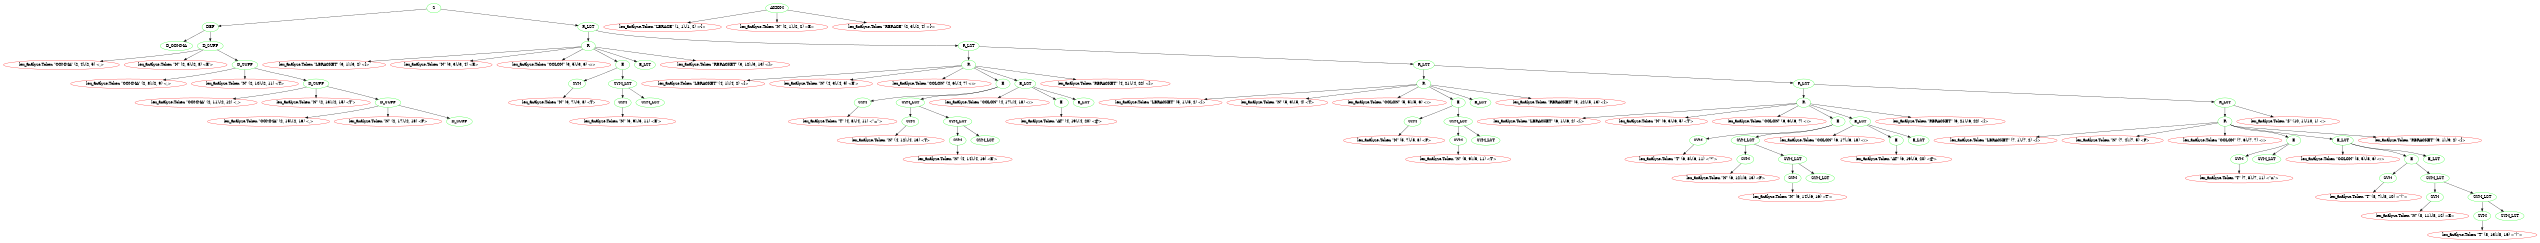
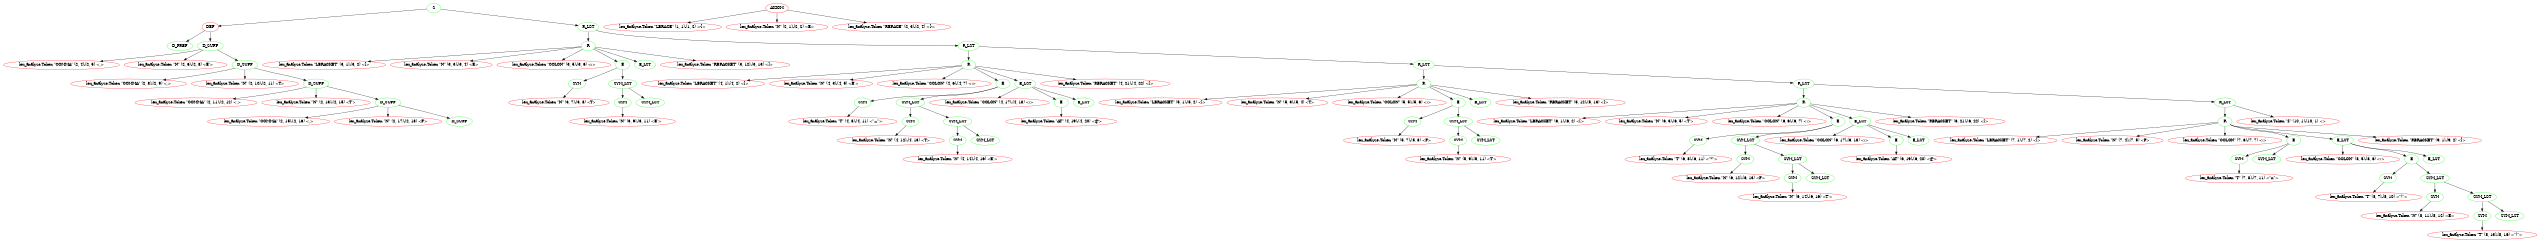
node "AXIOM": color green -> red
node "DEF": color green -> red
node "D_COMMA": label "D_COMMA" -> "D_PREF"
